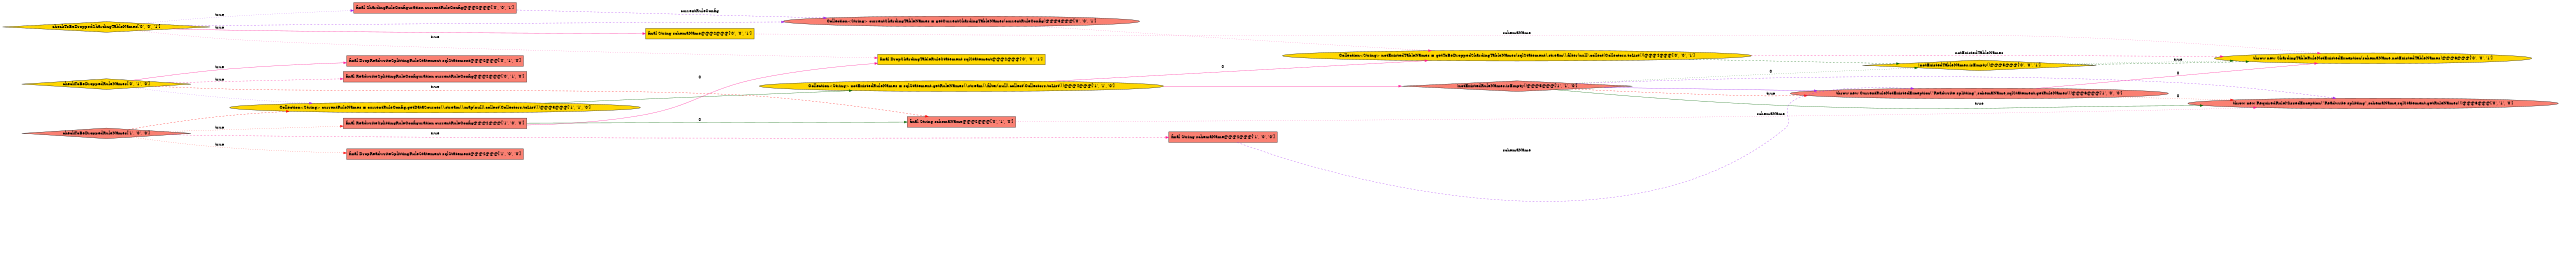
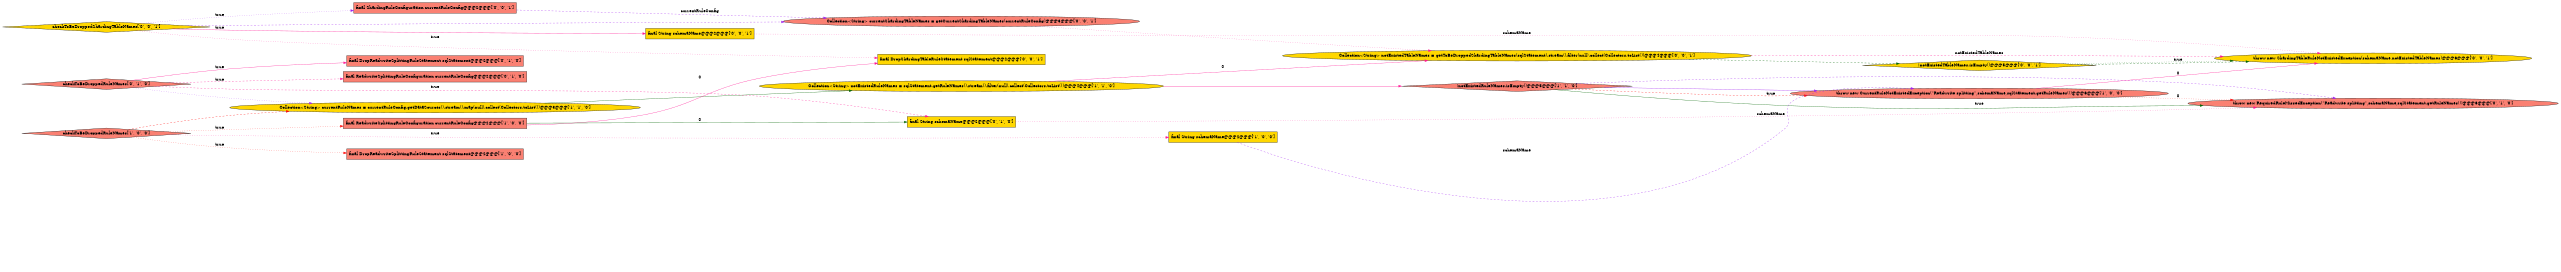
edge "!notExistedRuleNames.isEmpty()@@@5@@@['1', '1', '0']" -> "!notExistedTableNames.isEmpty()@@@5@@@['0', '0', '1']": removed, label "0"
node "checkToBeDroppedRuleNames['0', '1', '0']": fillcolor gold -> salmon
edge "checkToBeDroppedRuleNames['0', '1', '0']" -> "final String schemaName@@@2@@@['0', '1', '0']": color red -> deeppink
node "final String schemaName@@@2@@@['0', '1', '0']": fillcolor salmon -> gold
node "final String schemaName@@@2@@@['1', '0', '0']": fillcolor salmon -> gold
edge "checkToBeDroppedRuleNames['1', '0', '0']" -> "final String schemaName@@@2@@@['1', '0', '0']": style dashed -> dotted
